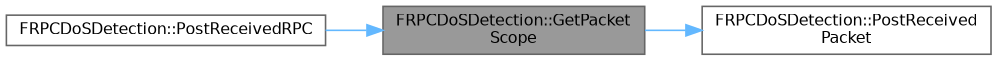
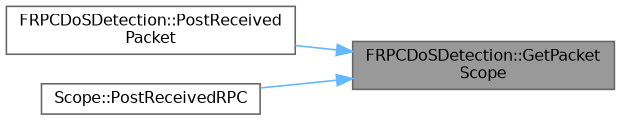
node "FRPCDoSDetection::PostReceivedRPC": label "FRPCDoSDetection::PostReceivedRPC" -> "Scope::PostReceivedRPC"
edge "FRPCDoSDetection::GetPacket Scope" -> "FRPCDoSDetection::PostReceived Packet": reversed
